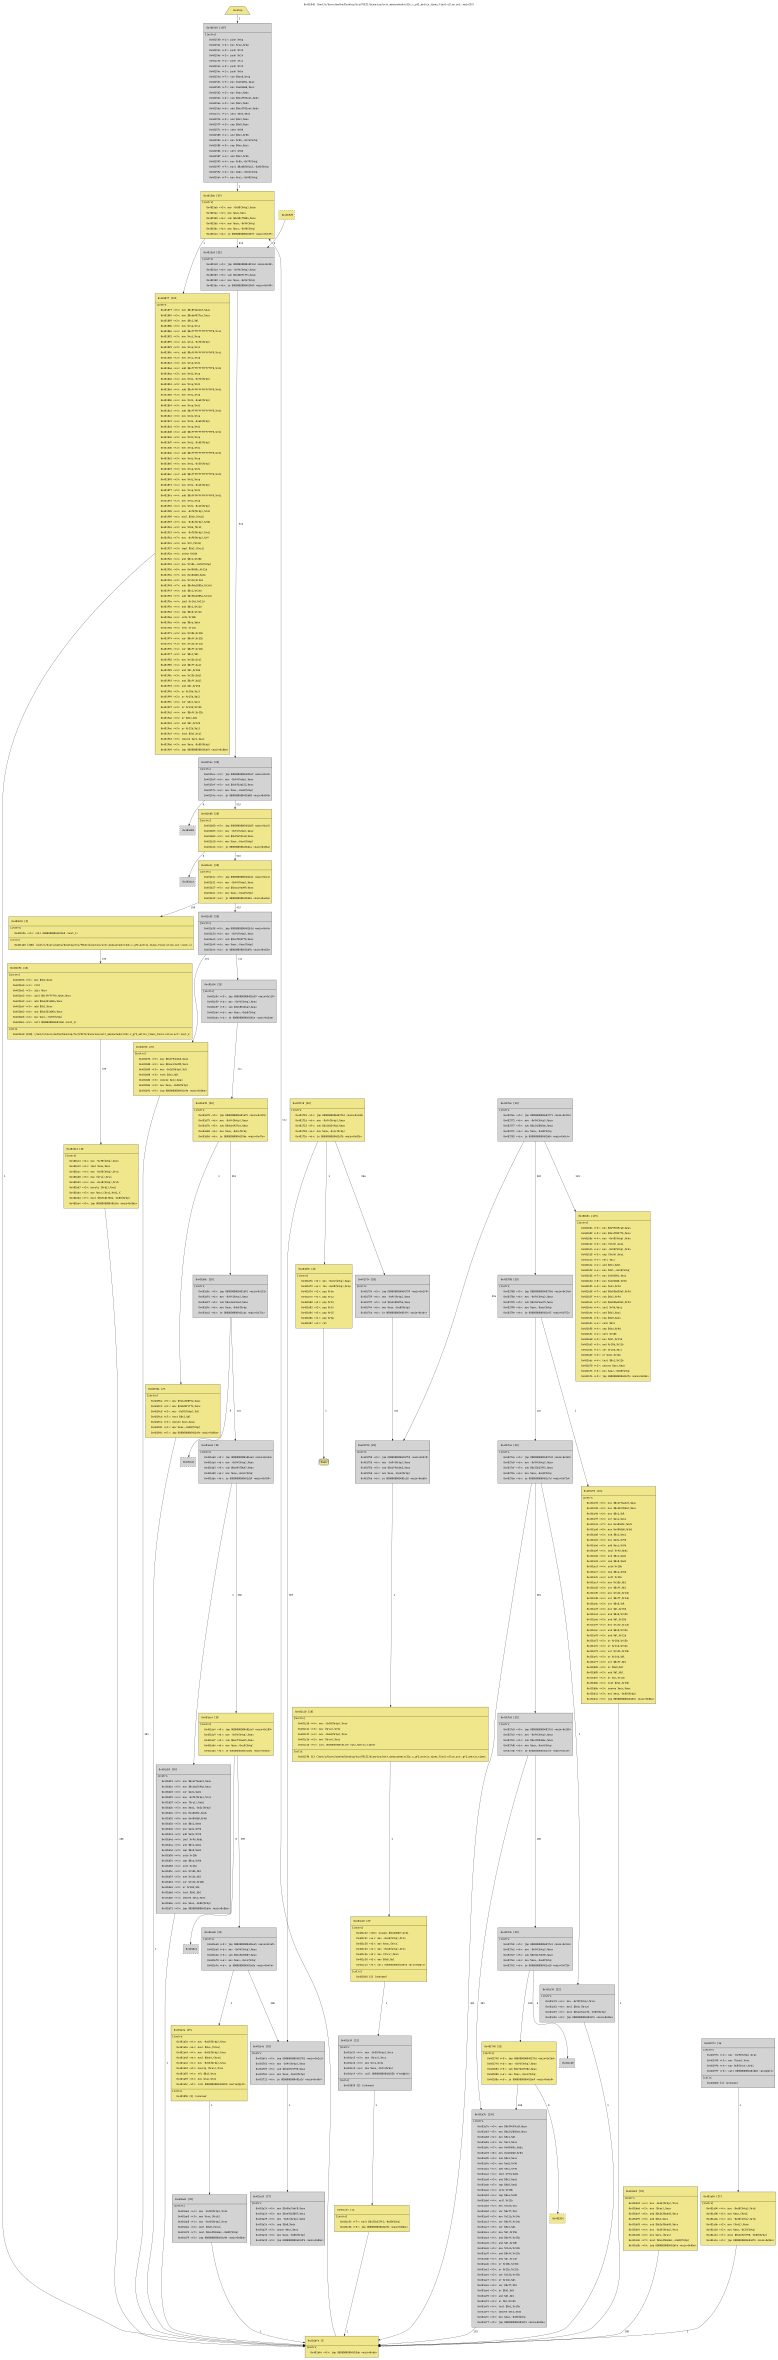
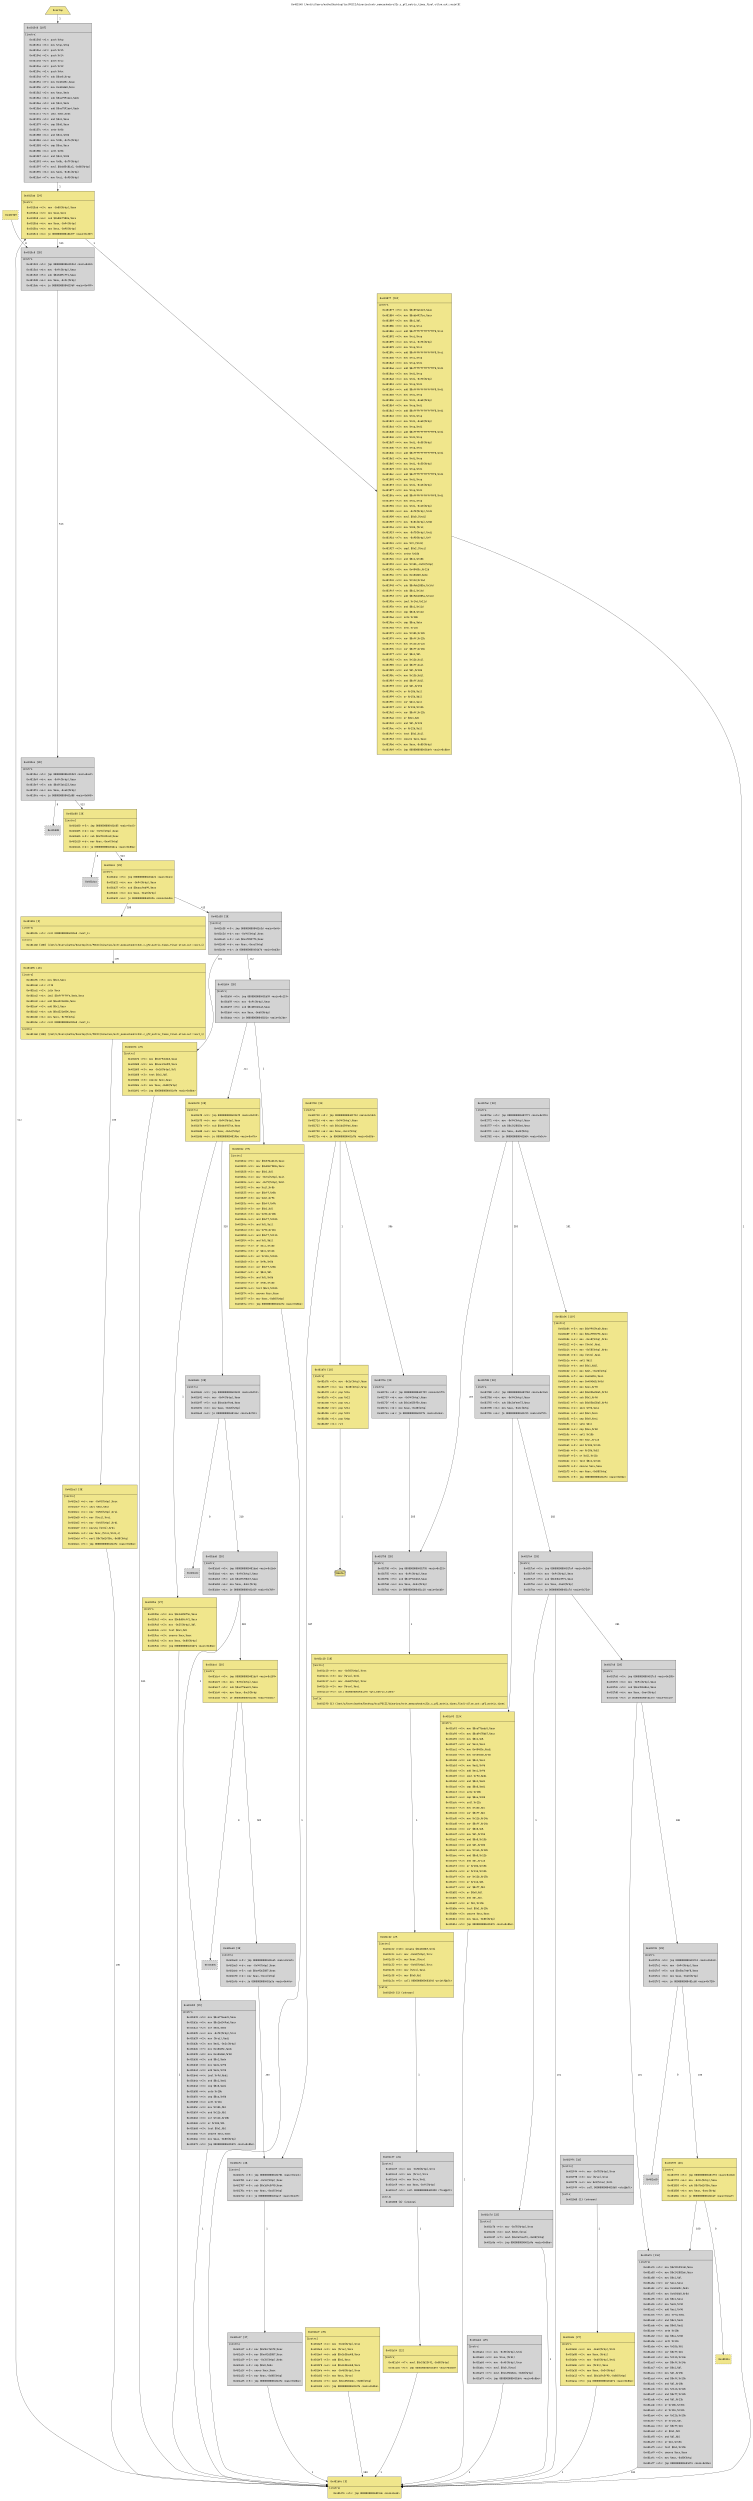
node "0x40181e [97]": added
node "Exit": label "Exit" -> "Users"
node "0x401a3a [39]": removed
edge "0x401a1f [27]" -> "0x401dfe [5]": added, label "1"
